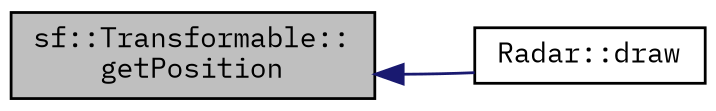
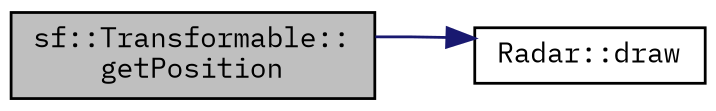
edge "Radar::draw" -> "sf::Transformable:: getPosition": reversed
